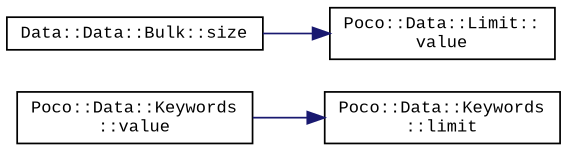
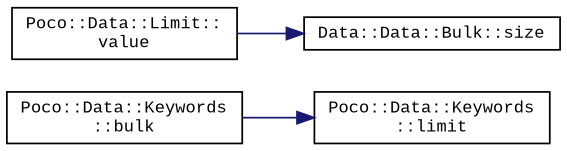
edge "Data::Data::Bulk::size" -> "Poco::Data::Limit:: value": reversed
node "Poco::Data::Keywords ::value": label "Poco::Data::Keywords ::value" -> "Poco::Data::Keywords ::bulk"
